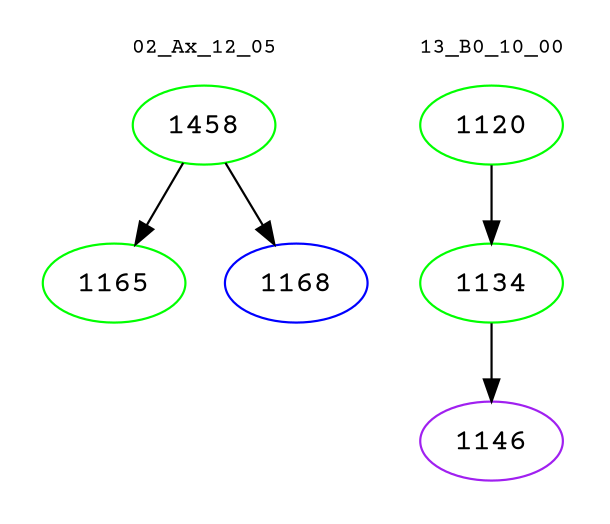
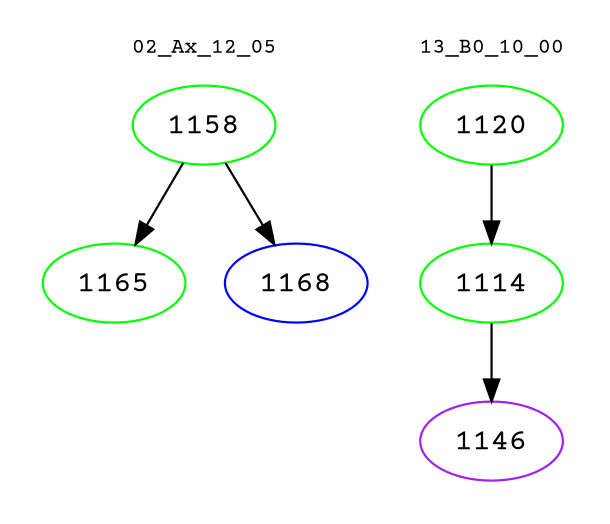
node "1458": label "1458" -> "1158"
node "1134": label "1134" -> "1114"
